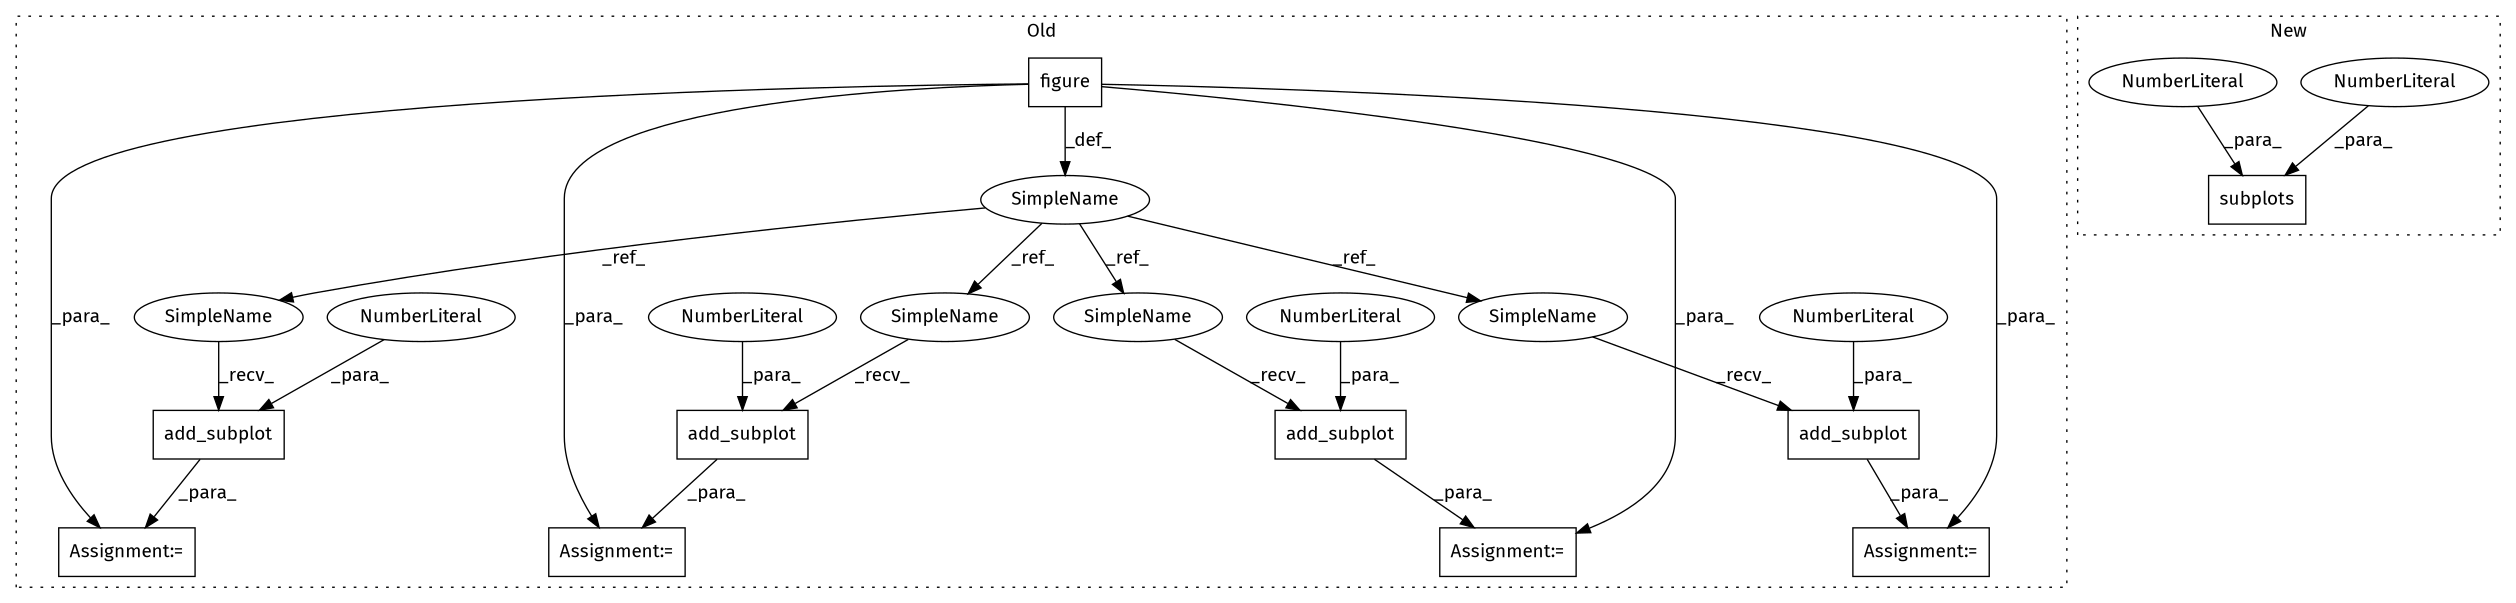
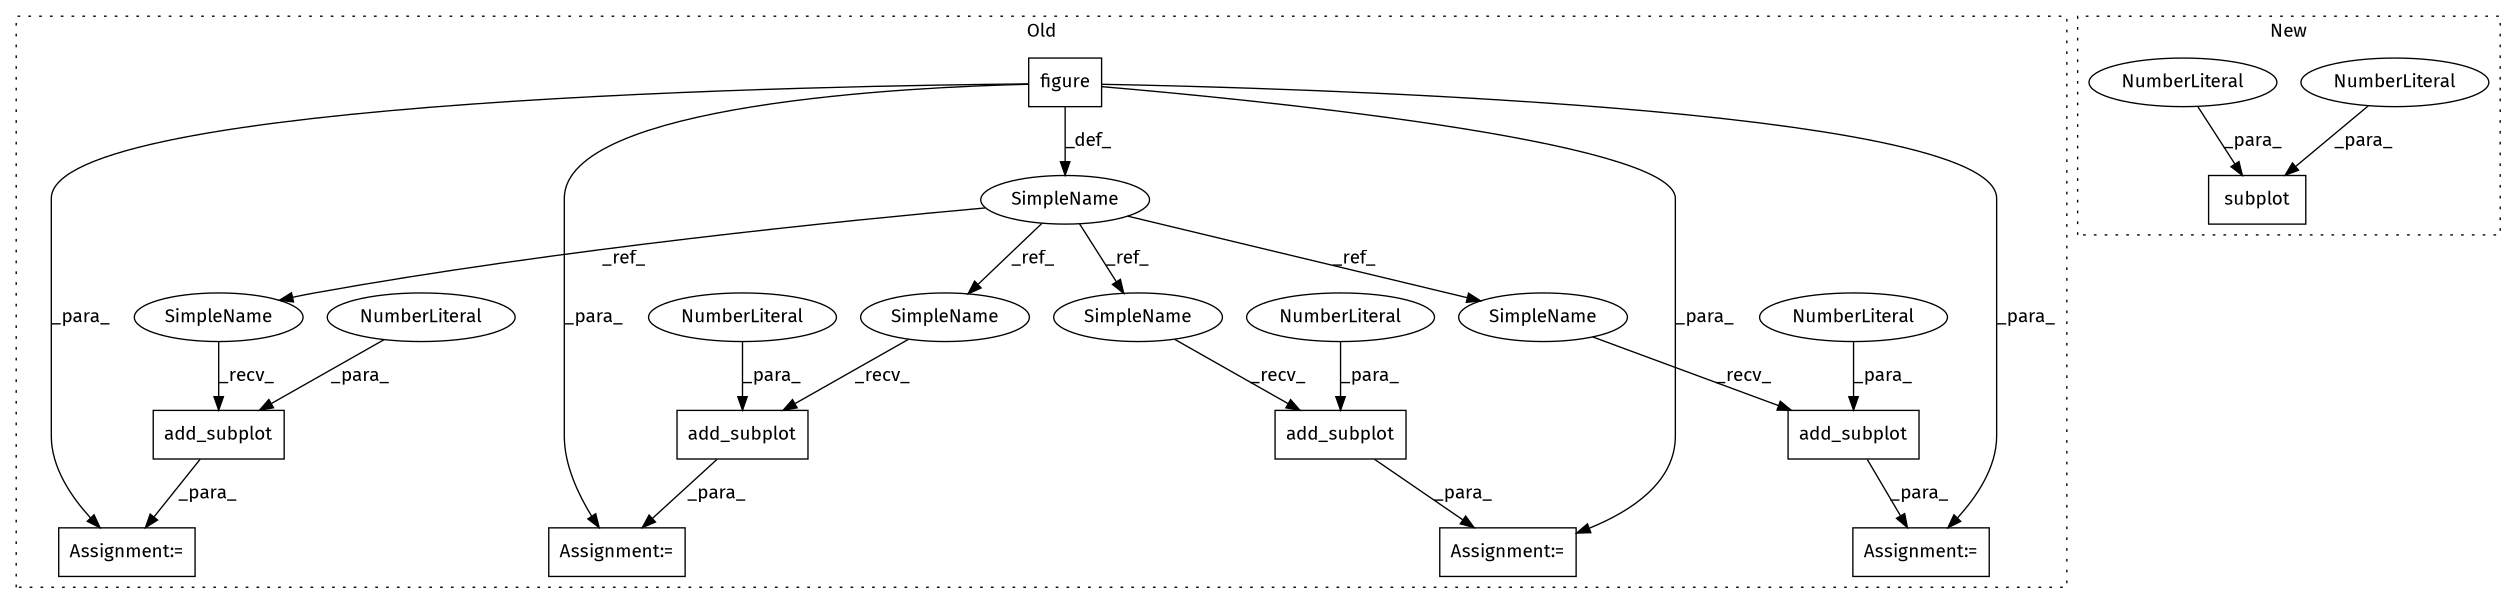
node "subplots": label "subplots" -> "subplot"
